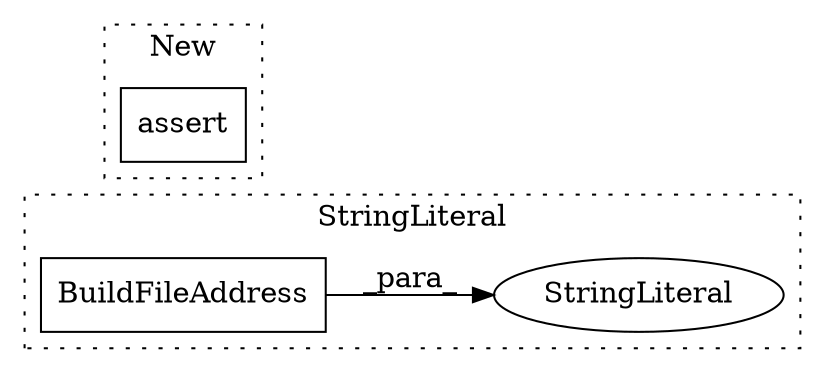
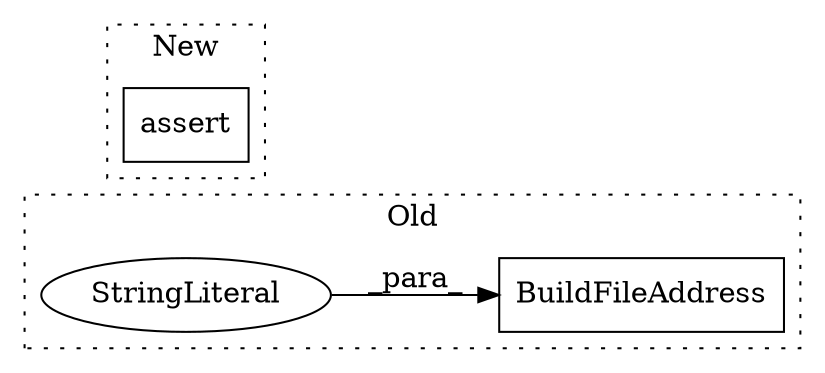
cluster "StringLiteral": label "StringLiteral" -> "Old"
edge "BuildFileAddress" -> "StringLiteral": reversed
